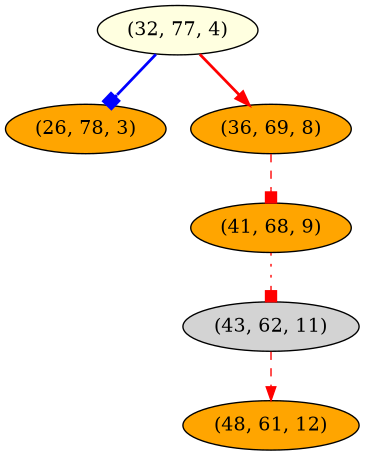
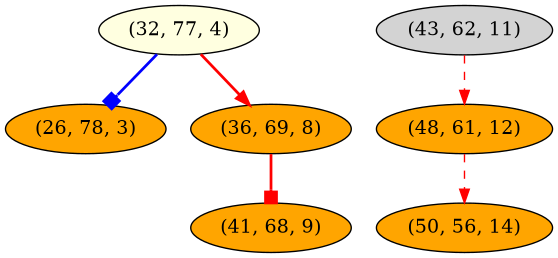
edge "(36, 69, 8)" -> "(41, 68, 9)": style dashed -> bold
node "(50, 56, 14)": added
edge "(41, 68, 9)" -> "(43, 62, 11)": removed
